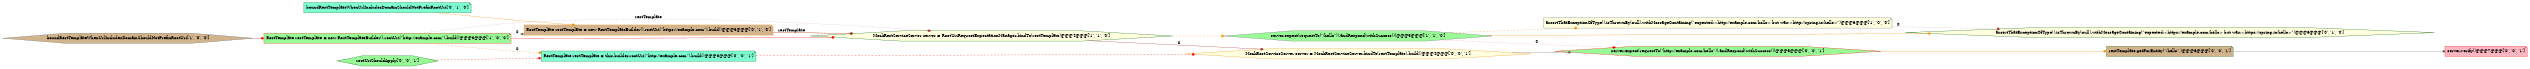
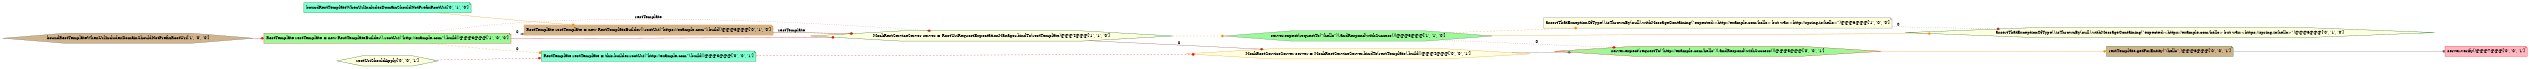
node "rootUriShouldApply['0', '0', '1']": fillcolor palegreen -> lightyellow
